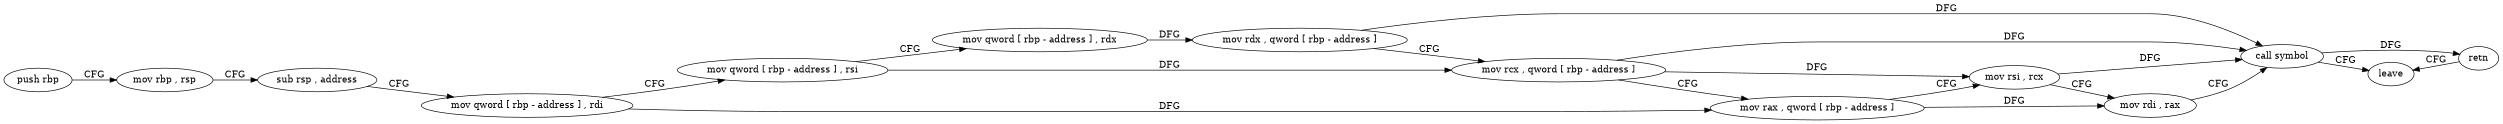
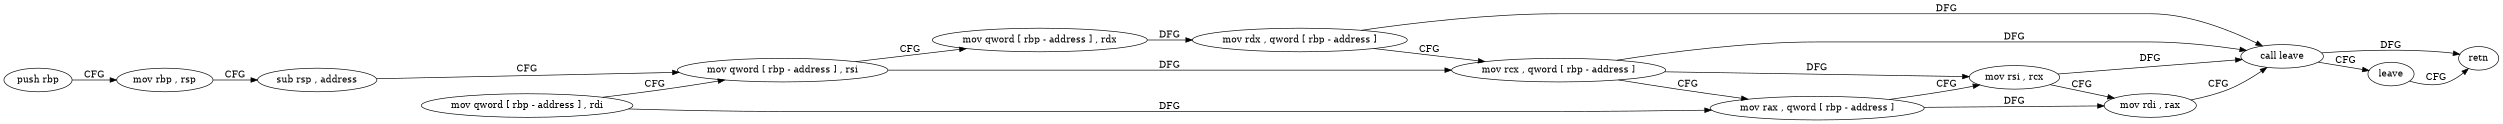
node "call symbol": label "call symbol" -> "call leave"
edge "retn" -> "leave": reversed
edge "sub rsp , address" -> "mov qword [ rbp - address ] , rdi": now "sub rsp , address" -> "mov qword [ rbp - address ] , rsi"
